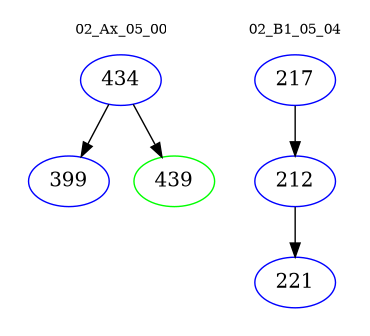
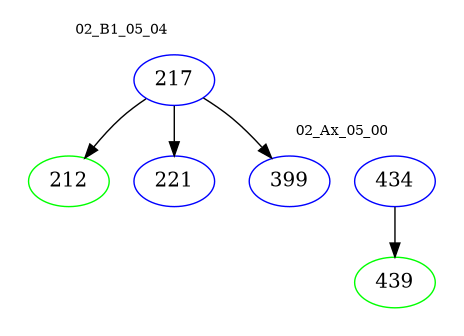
edge "434" -> "399": now "217" -> "399"
node "212": color blue -> green
edge "212" -> "221": now "217" -> "221"
